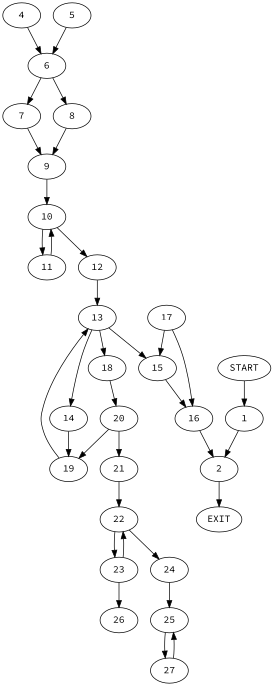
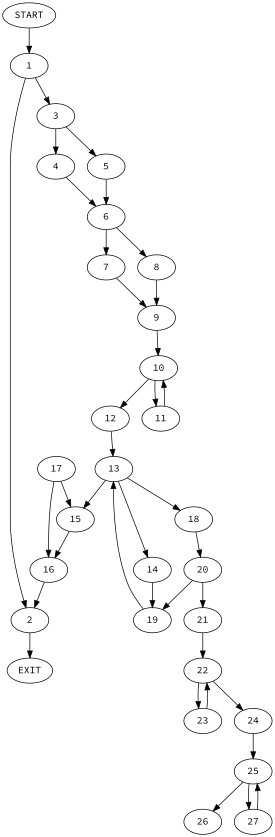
node "3": added
edge "23" -> "26": now "25" -> "26"
